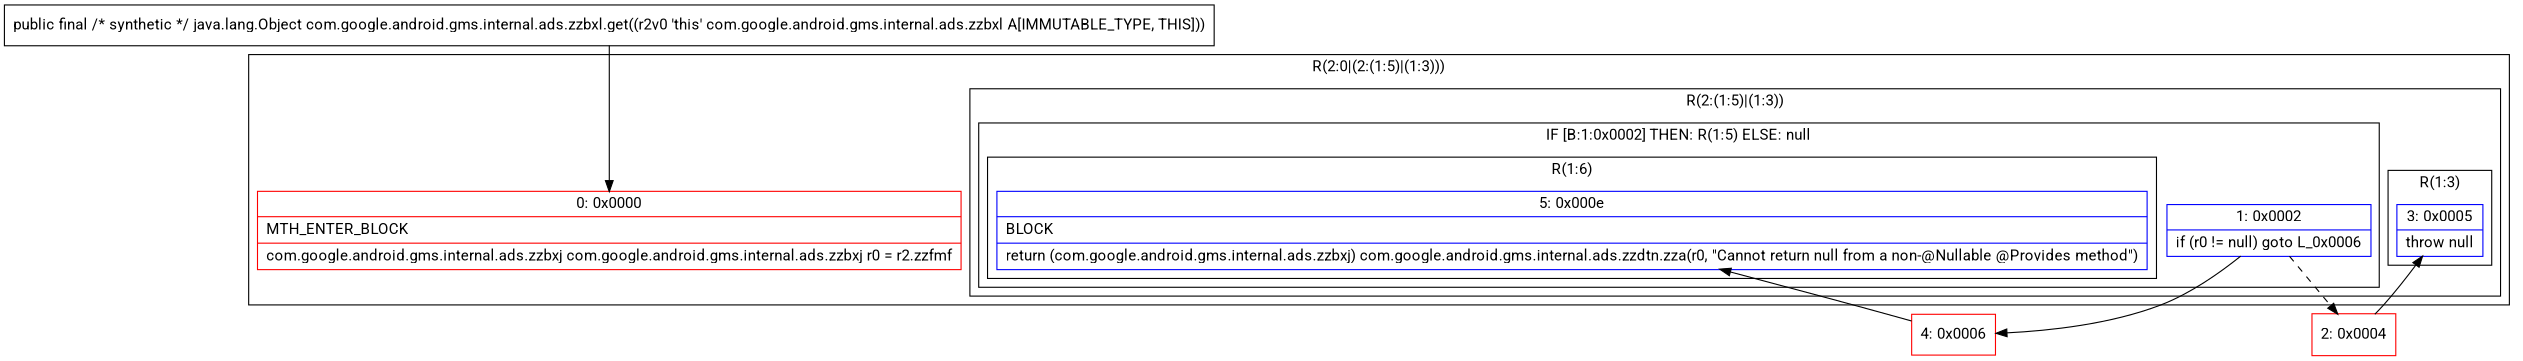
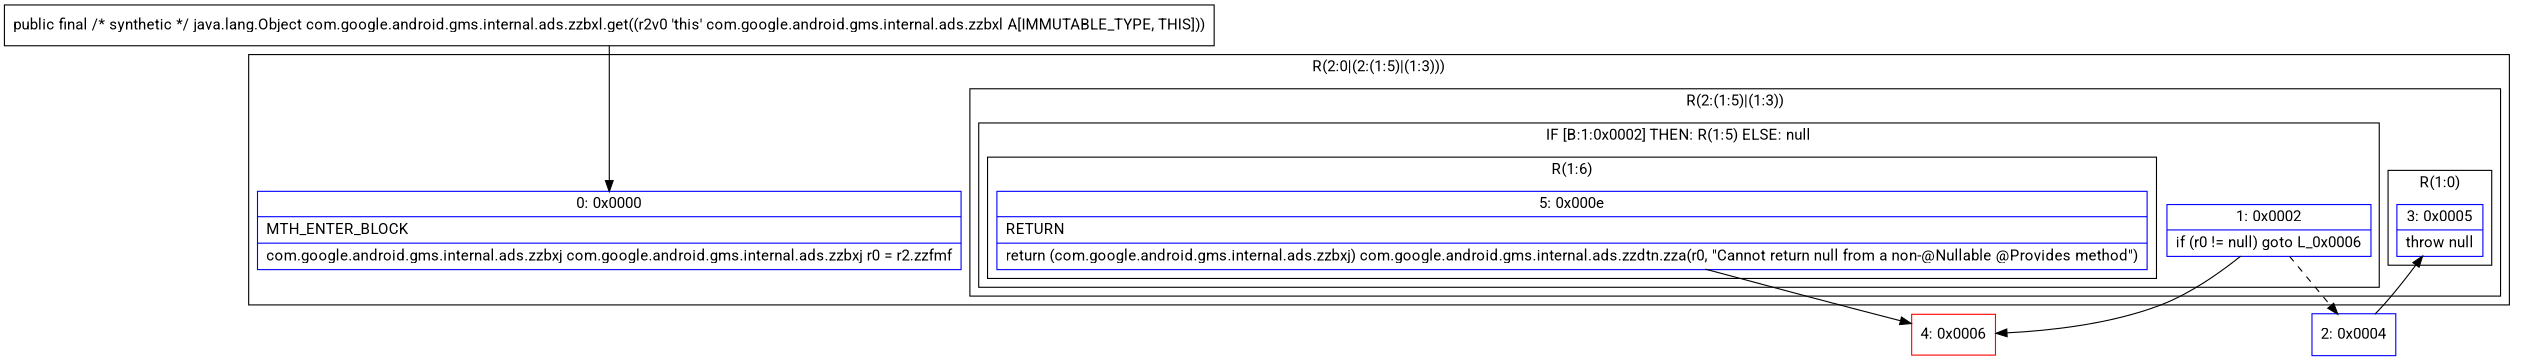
cluster "R(1:3)": label "R(1:3)" -> "R(1:0)"
node "5: 0x000e": text "BLOCK" -> "RETURN"
node "0: 0x0000": color red -> blue
edge "4: 0x0006" -> "5: 0x000e": reversed
node "2: 0x0004": color red -> blue
